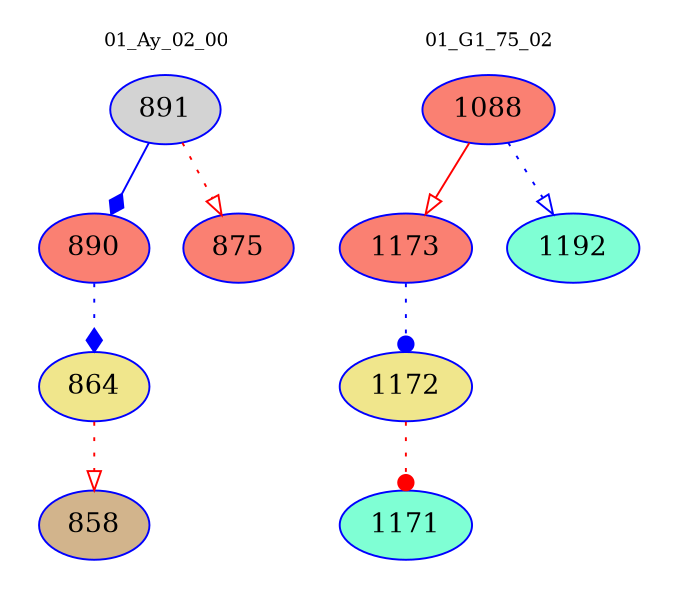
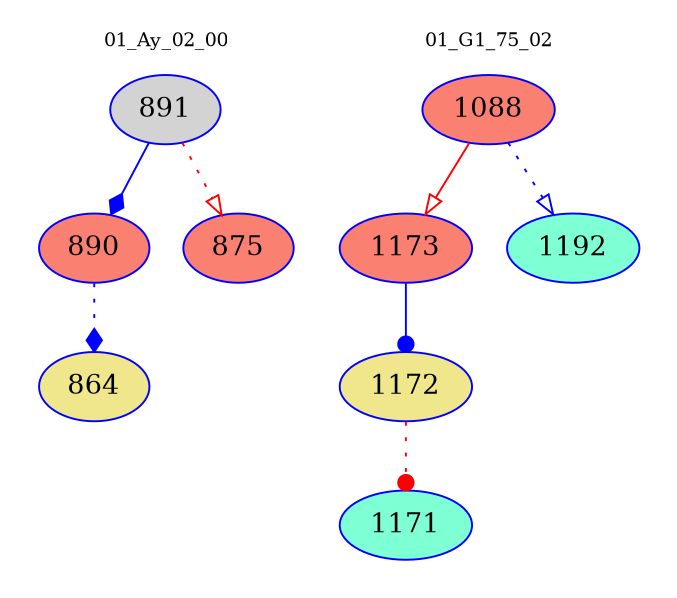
edge "1173" -> "1172": style dotted -> solid
node "858": removed
